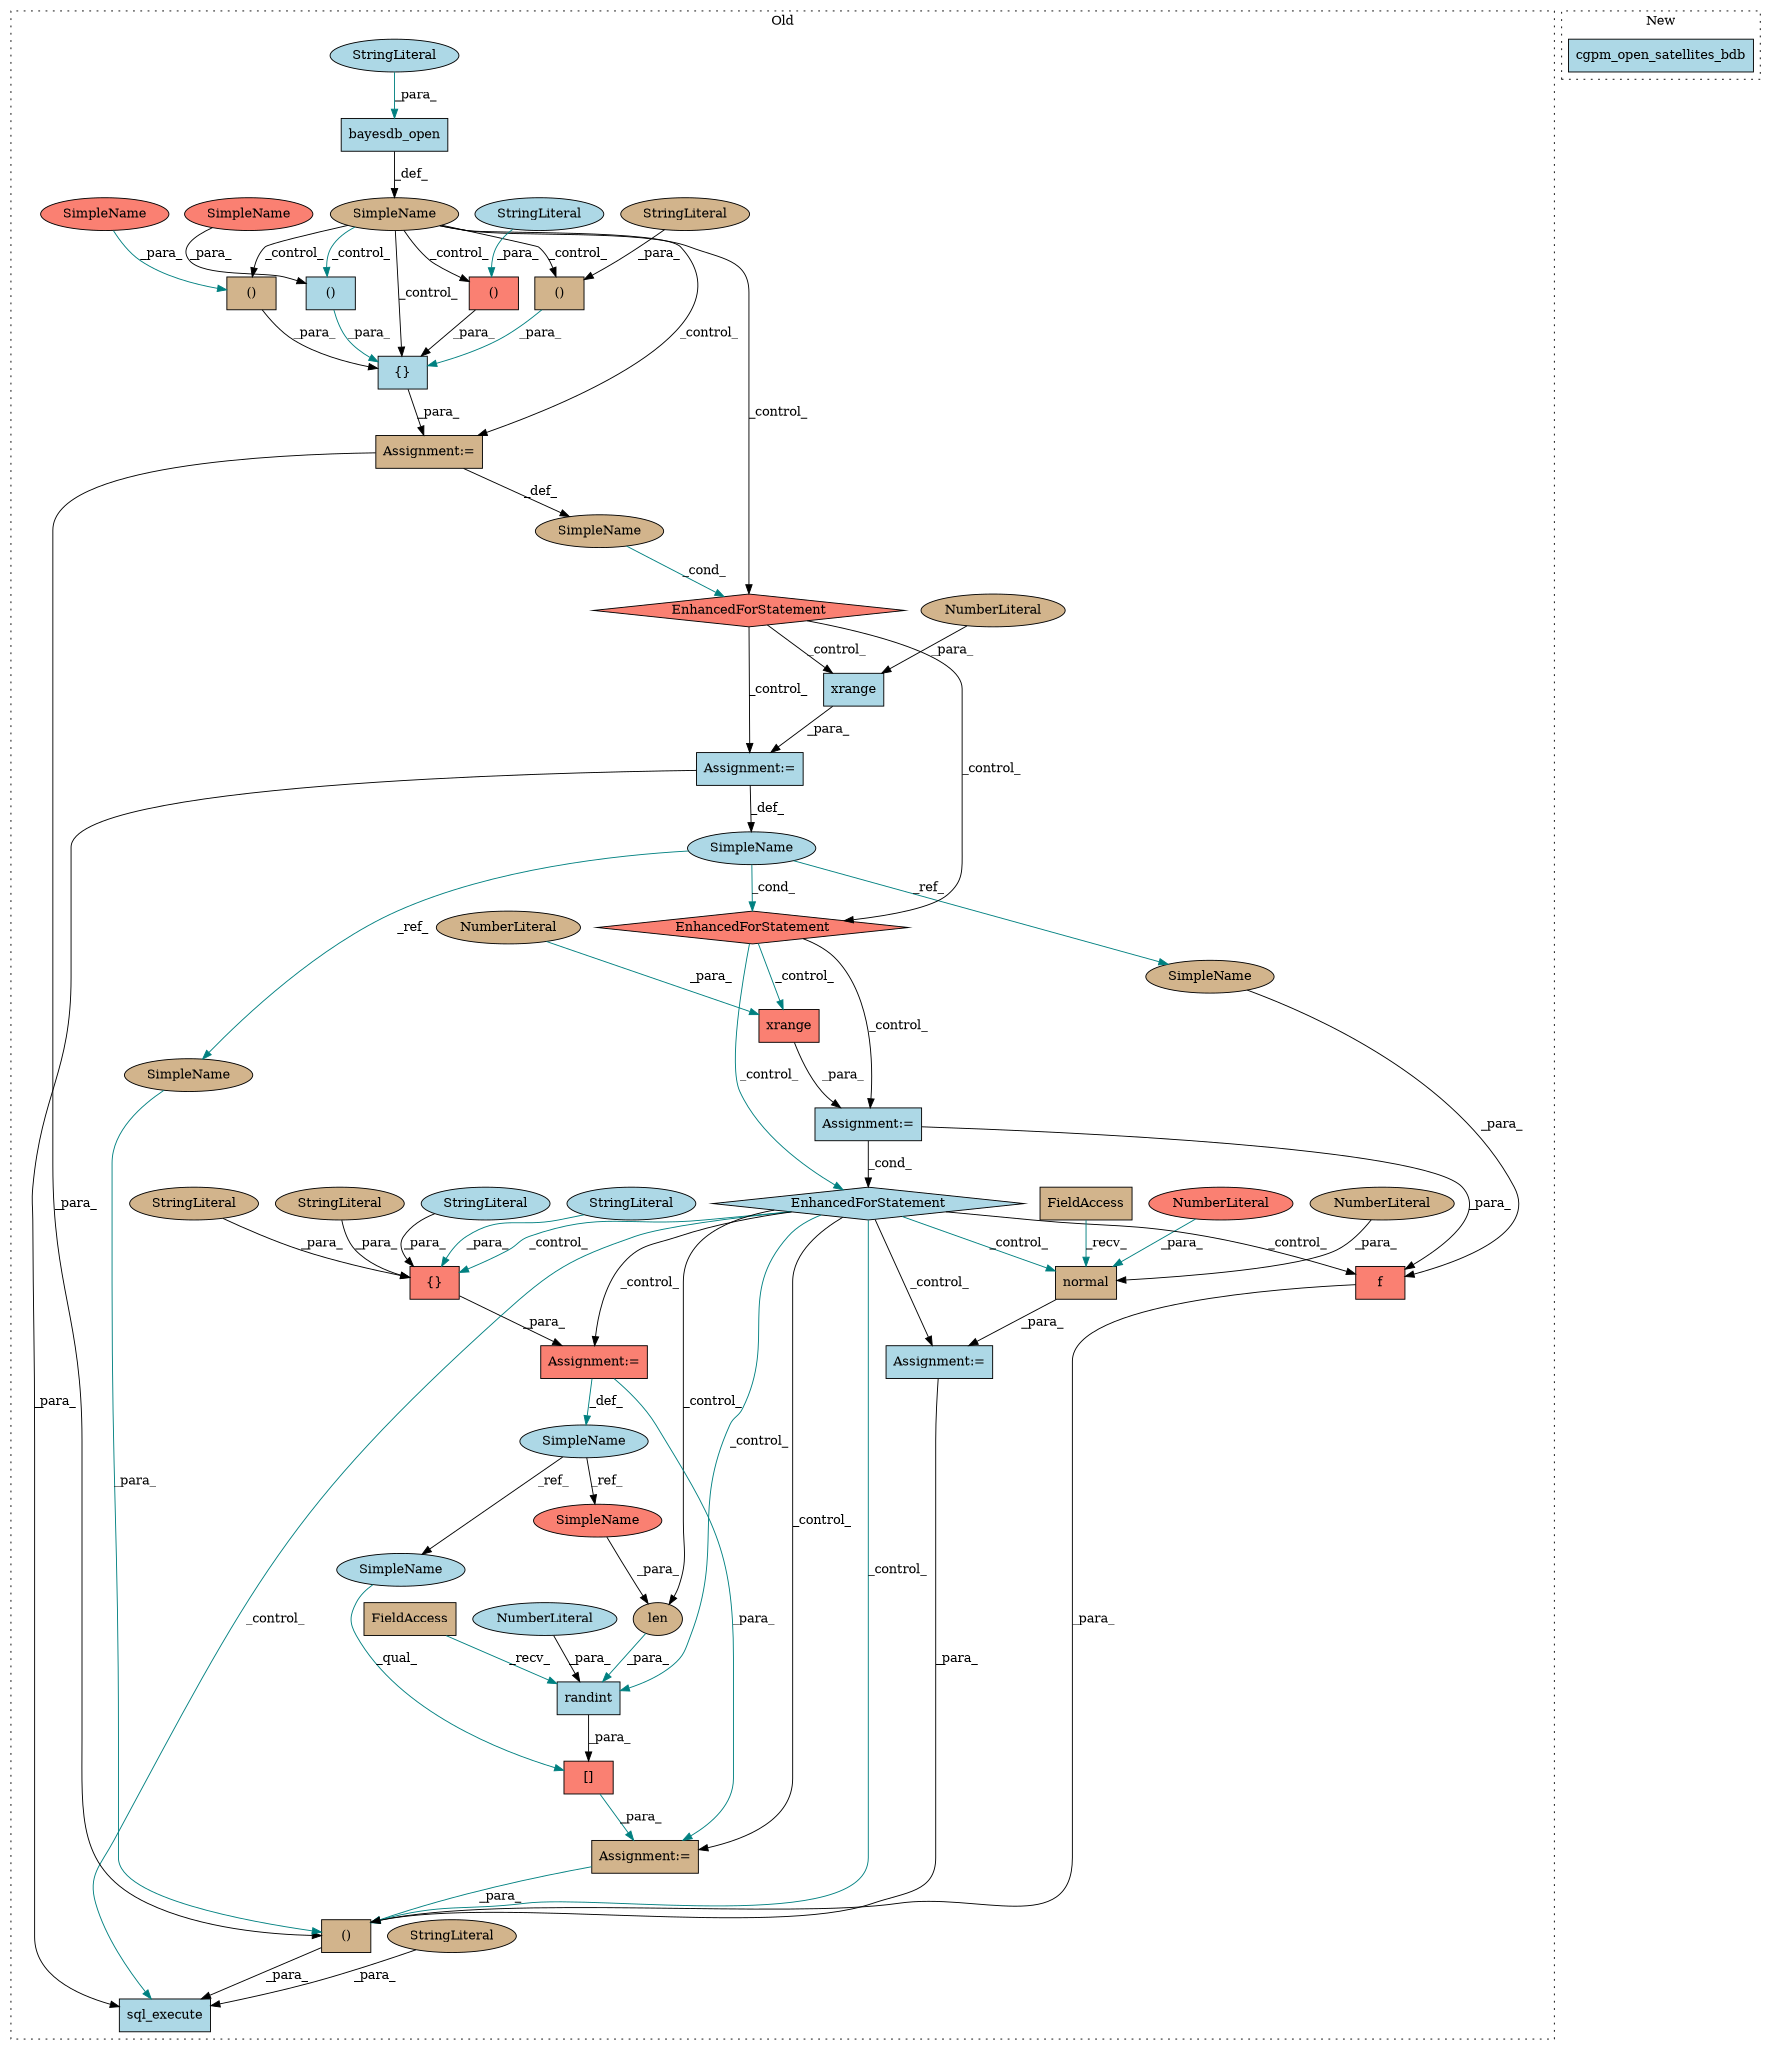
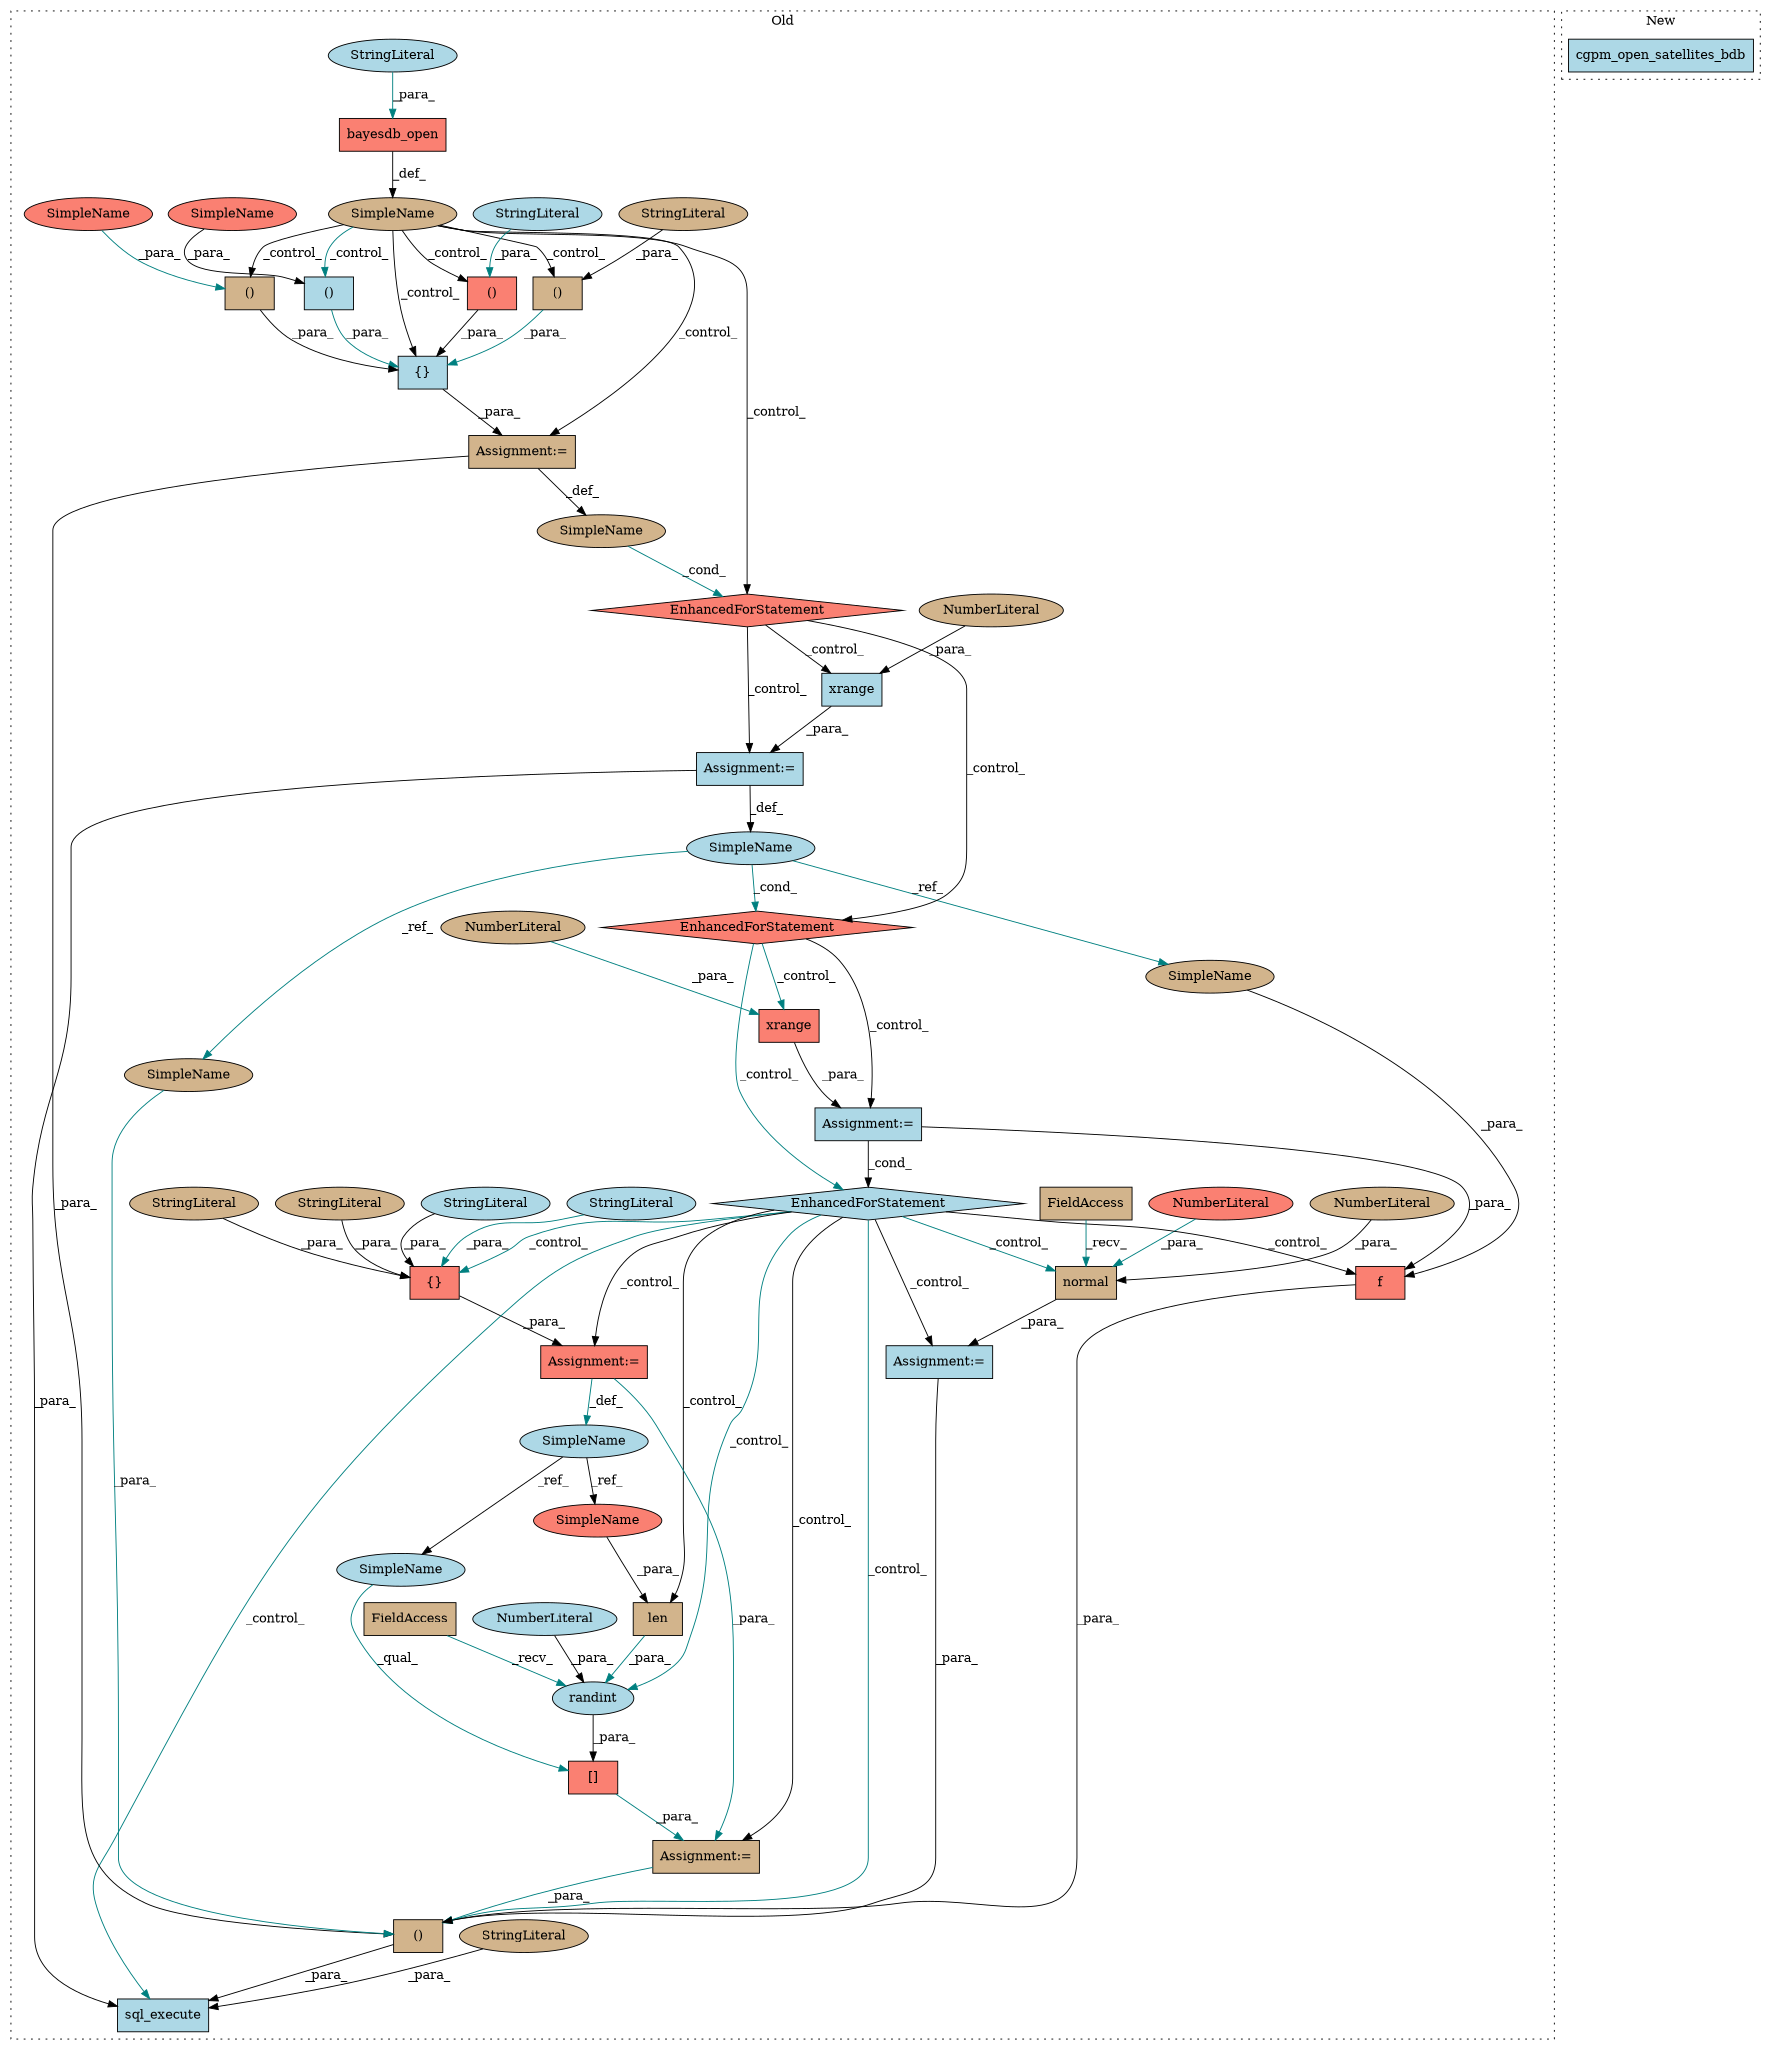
node "bayesdb_open": fillcolor lightblue -> salmon
node "len": shape ellipse -> box
node "randint": shape box -> ellipse
